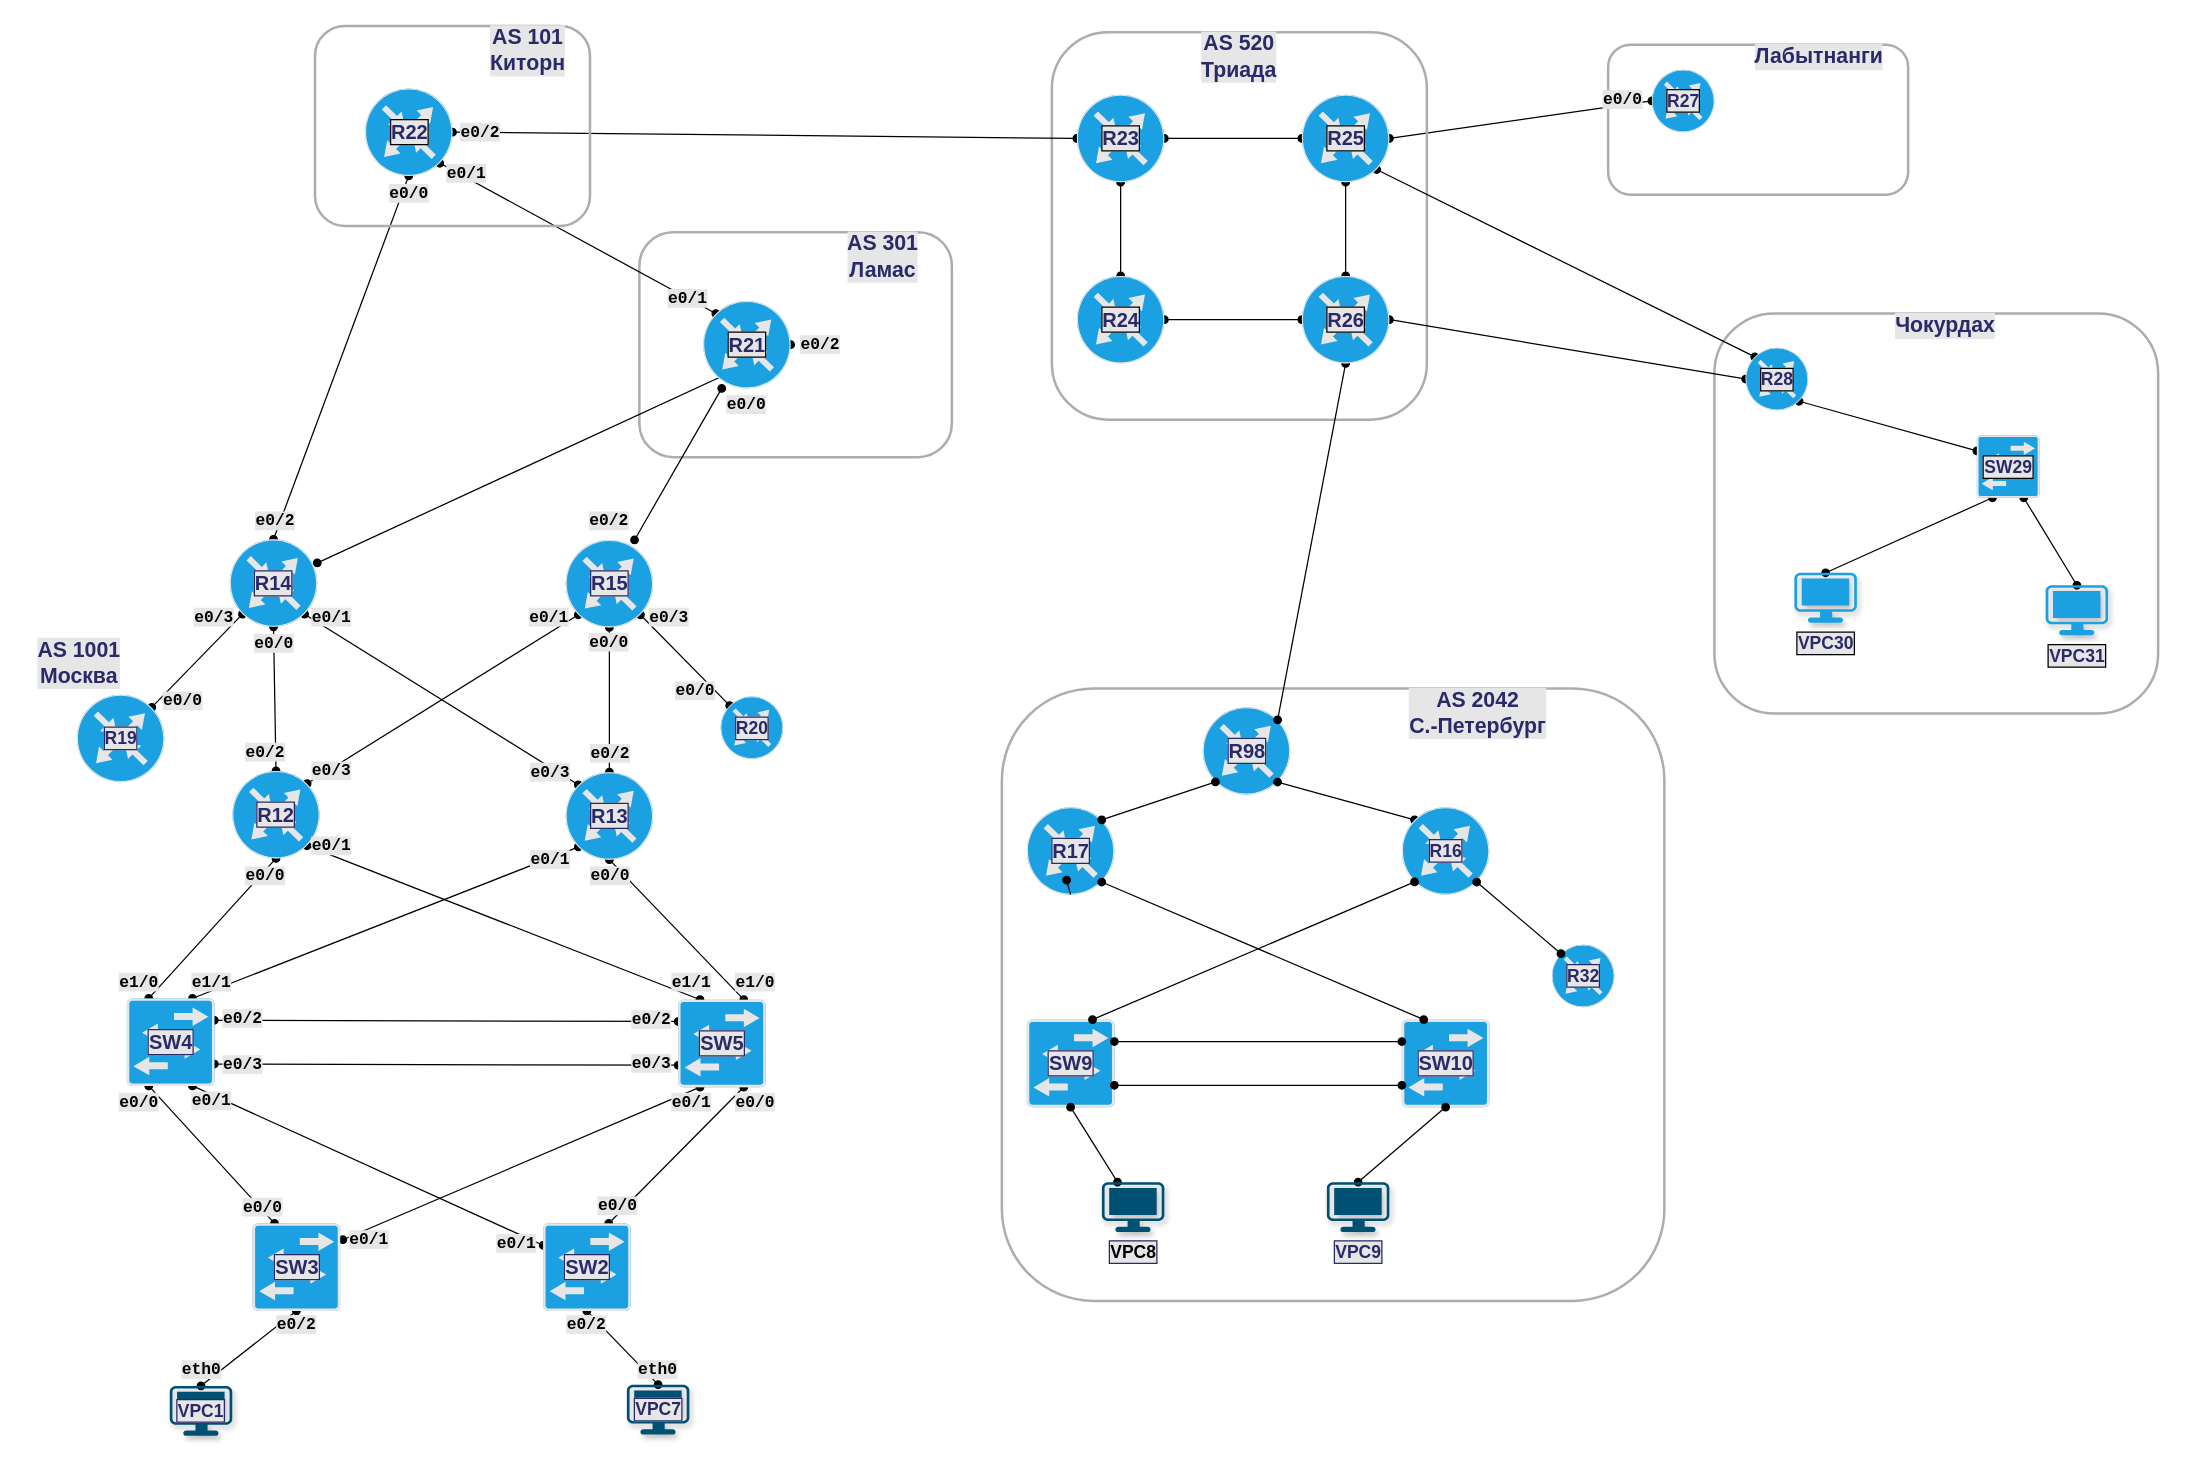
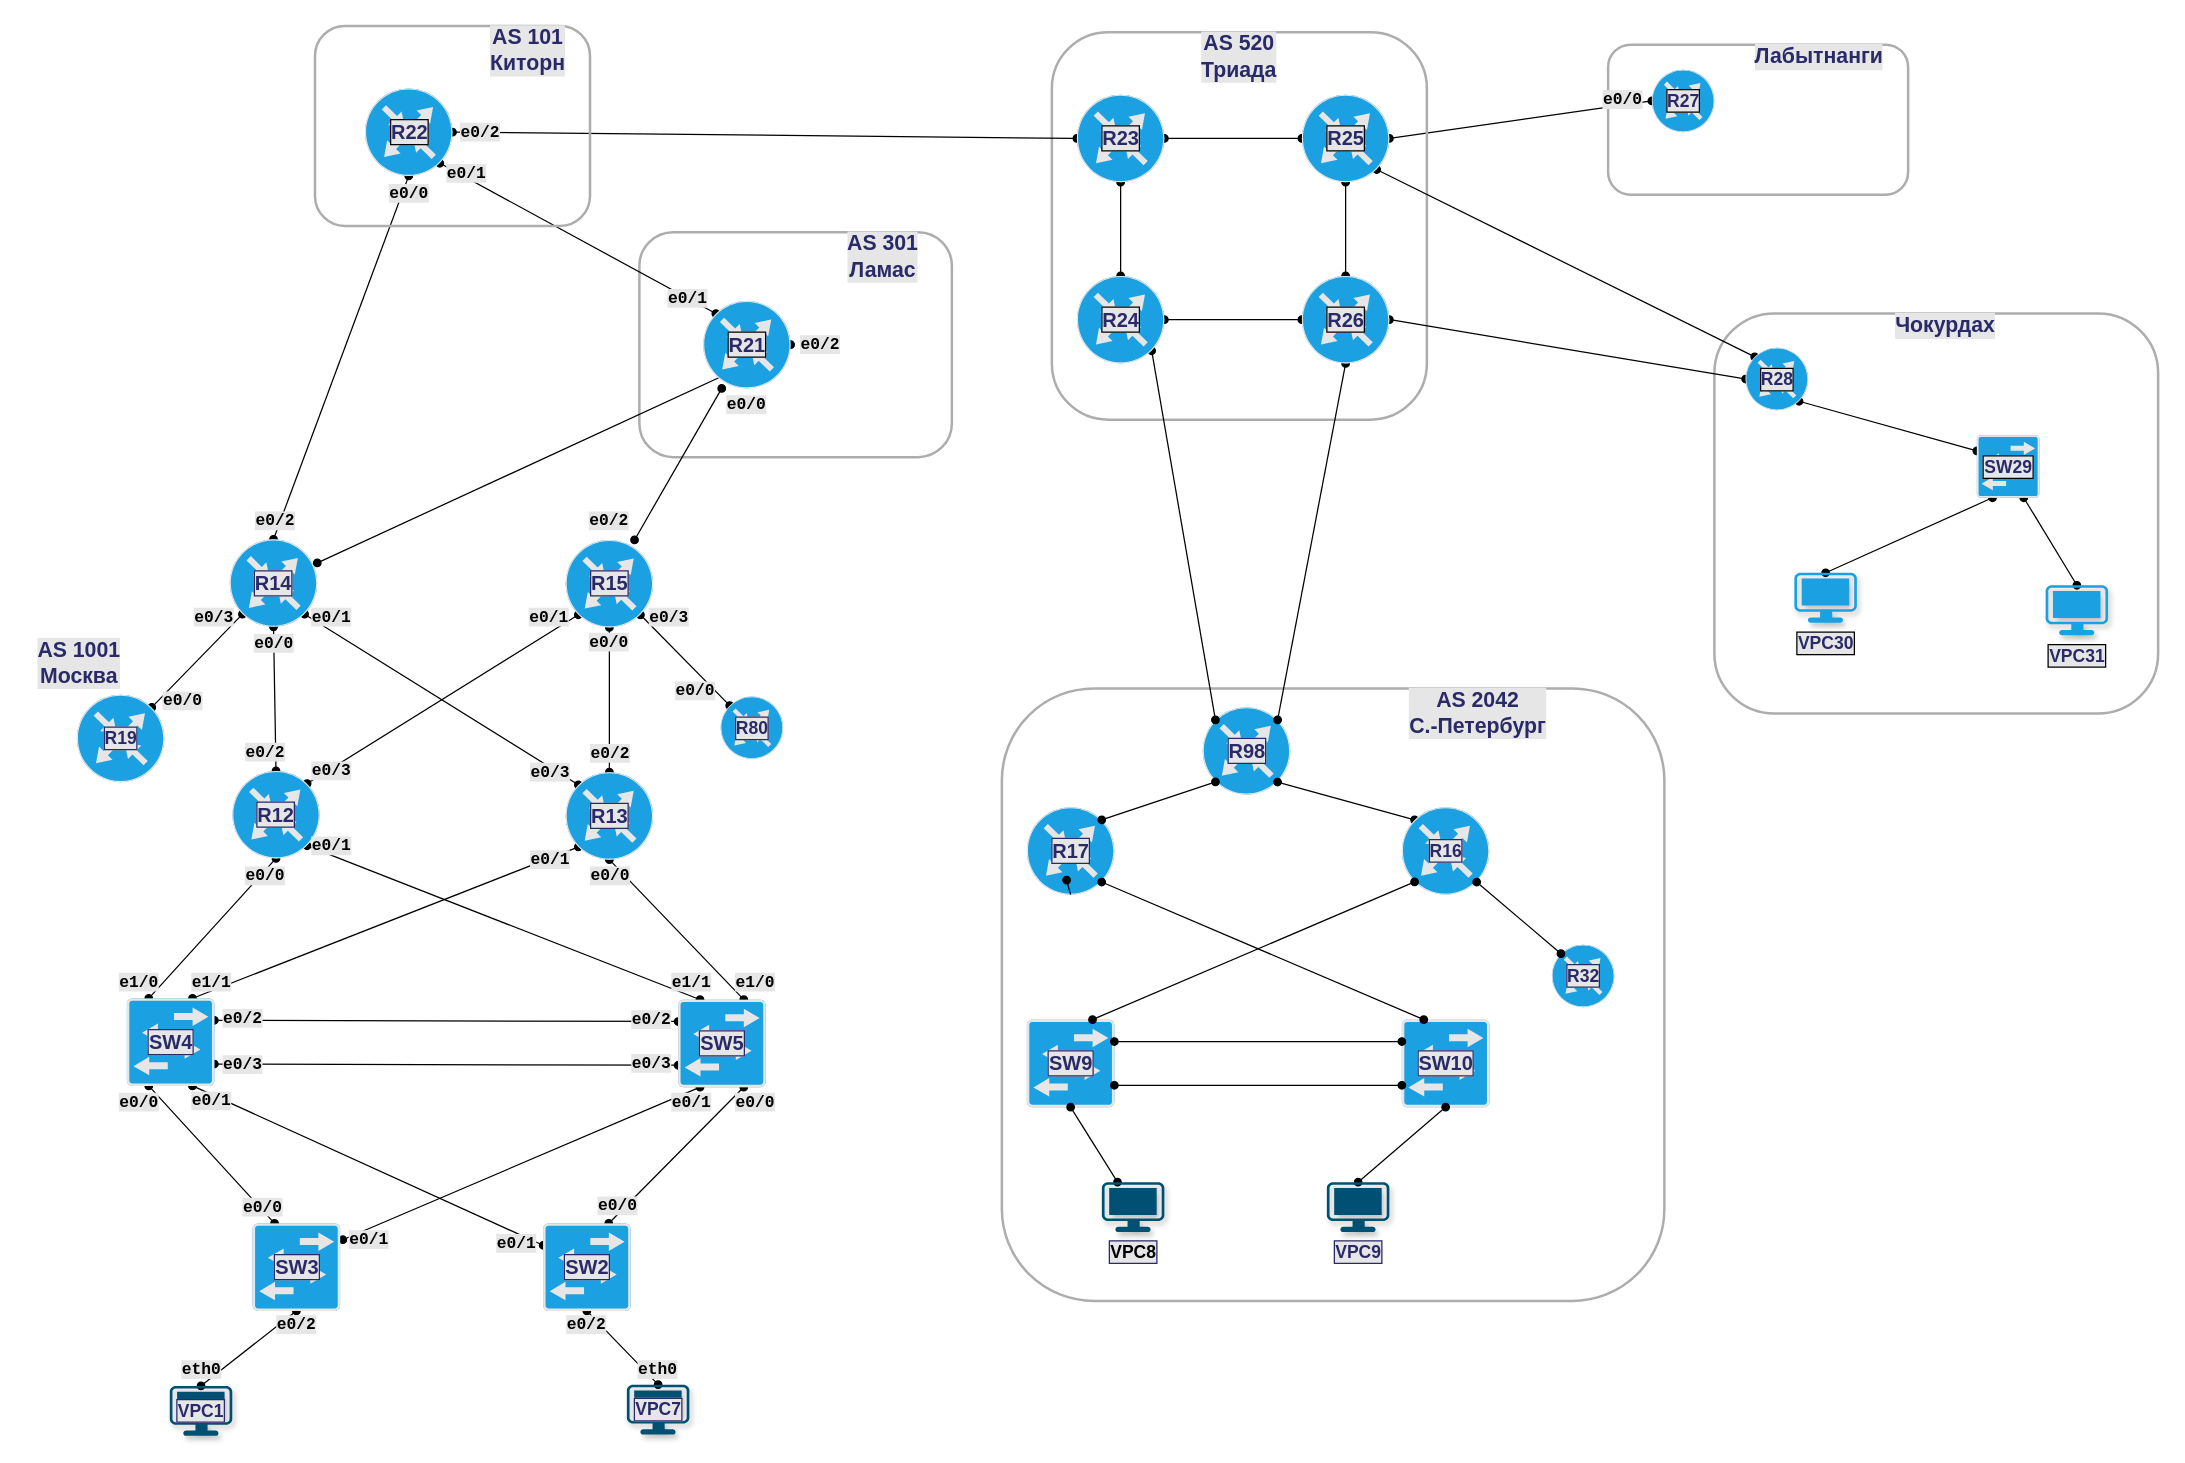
edge "R24" -- "R98": added
node "R20": label "R20" -> "R80"
